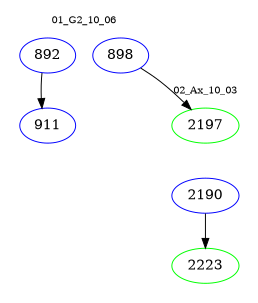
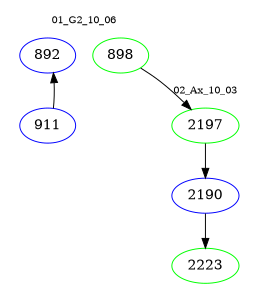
node "898": color blue -> green
edge "892" -> "911": reversed
edge "2197" -> "2190": added
